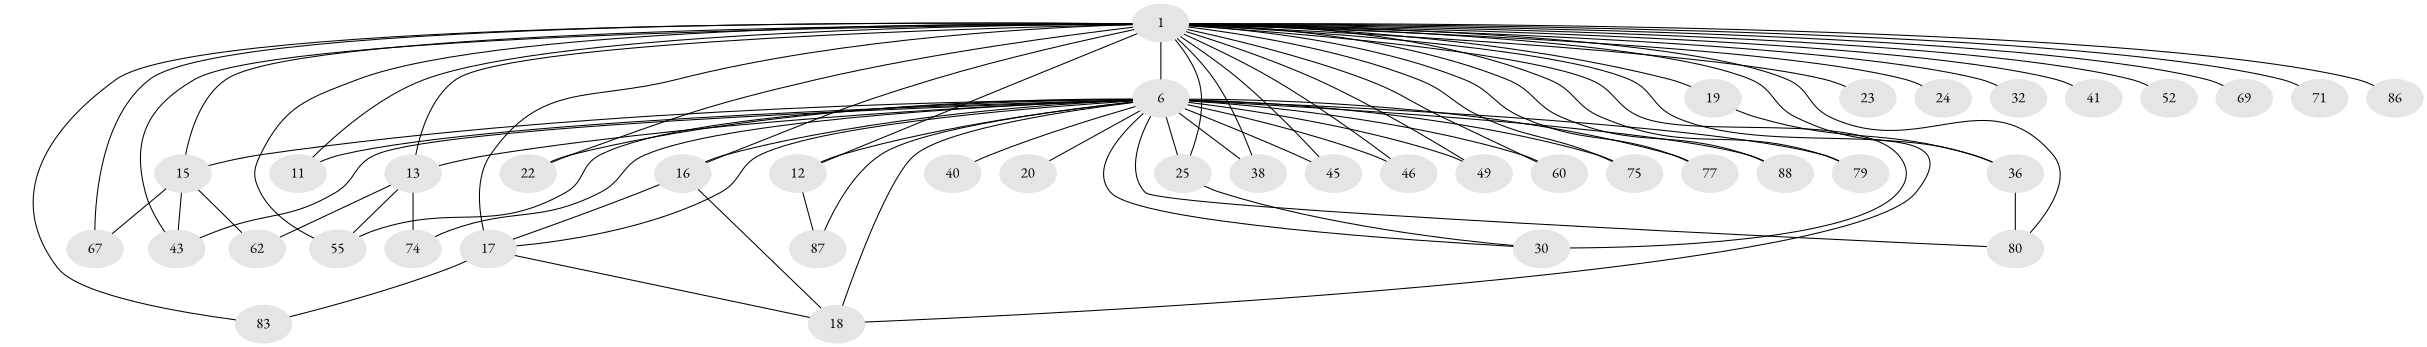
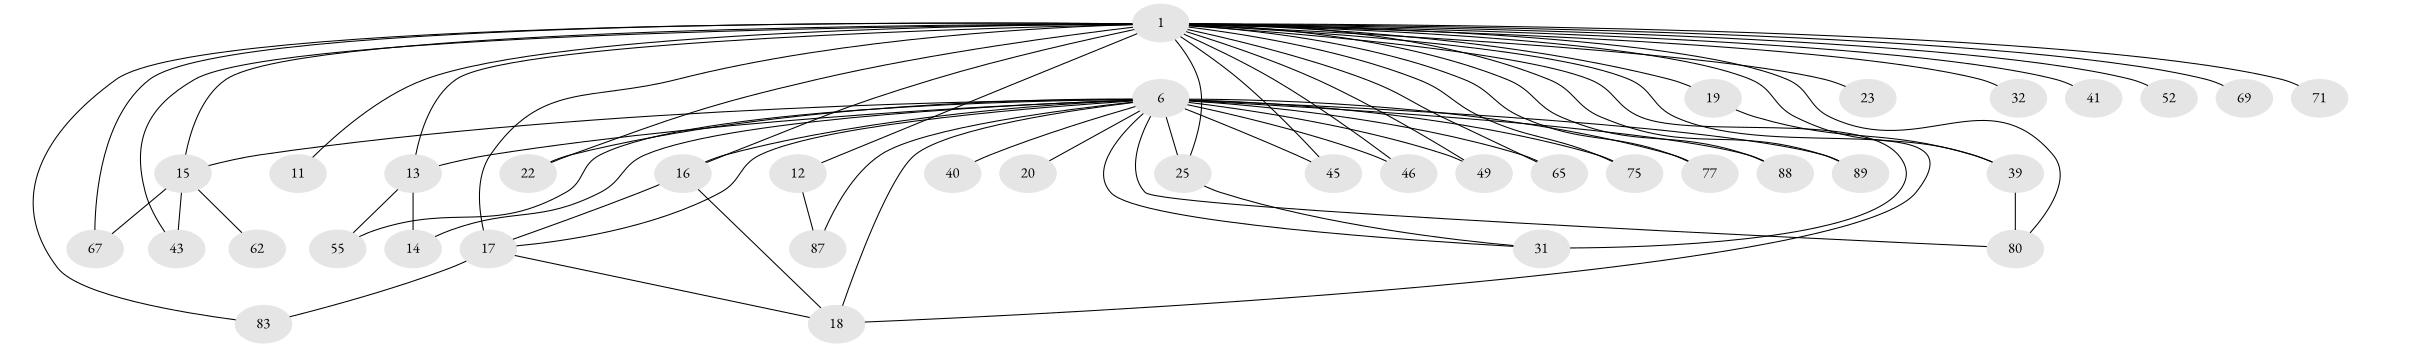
edge "1" -- "55": removed
edge "1" -- "6": removed
node "24": removed
node "86": removed
edge "6" -- "11": removed
edge "6" -- "43": removed
edge "6" -- "12": removed
node "38": removed
node "60": label "60" -> "65"
node "79": label "79" -> "89"
node "36": label "36" -> "39"
edge "13" -- "62": removed
node "74": label "74" -> "14"
node "30": label "30" -> "31"
